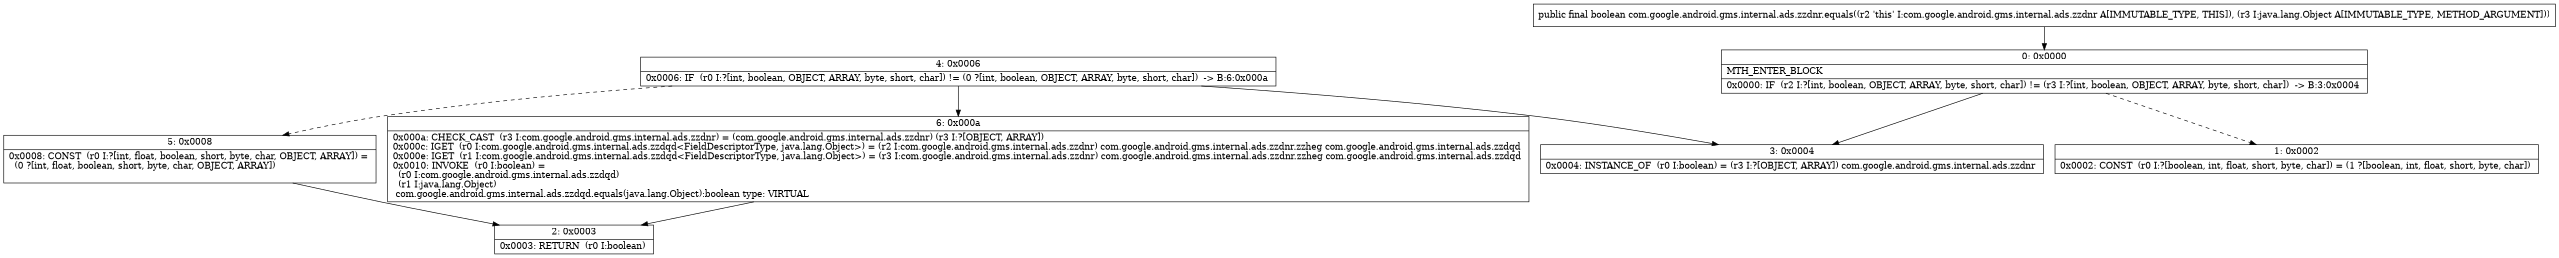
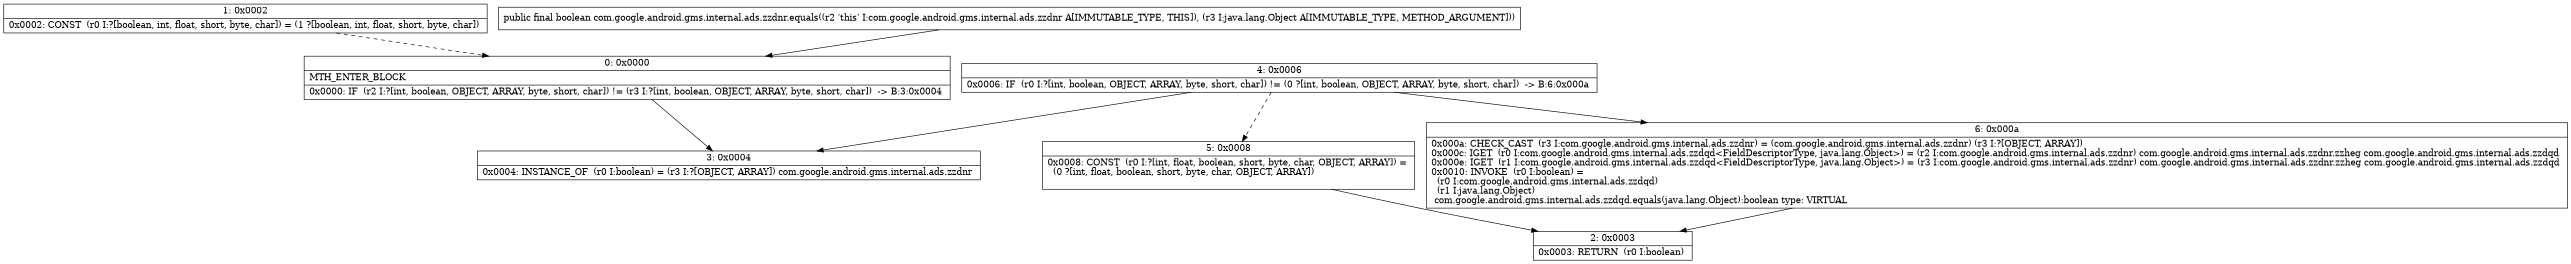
edge "0: 0x0000" -> "1: 0x0002": reversed
